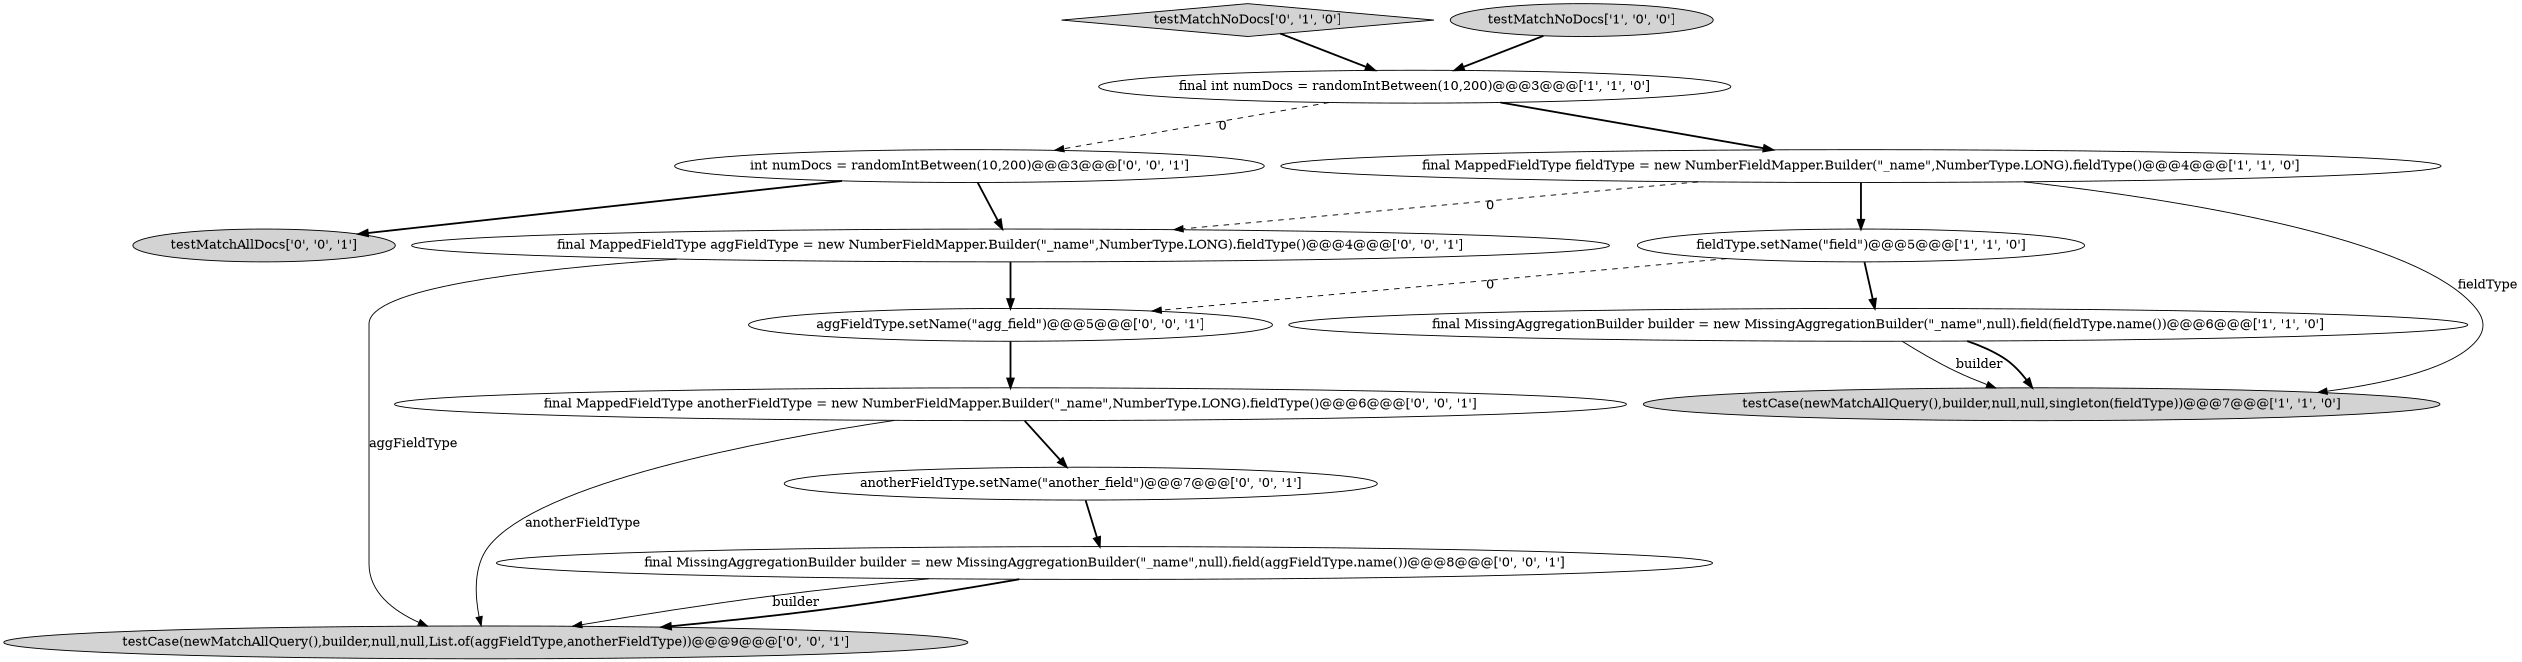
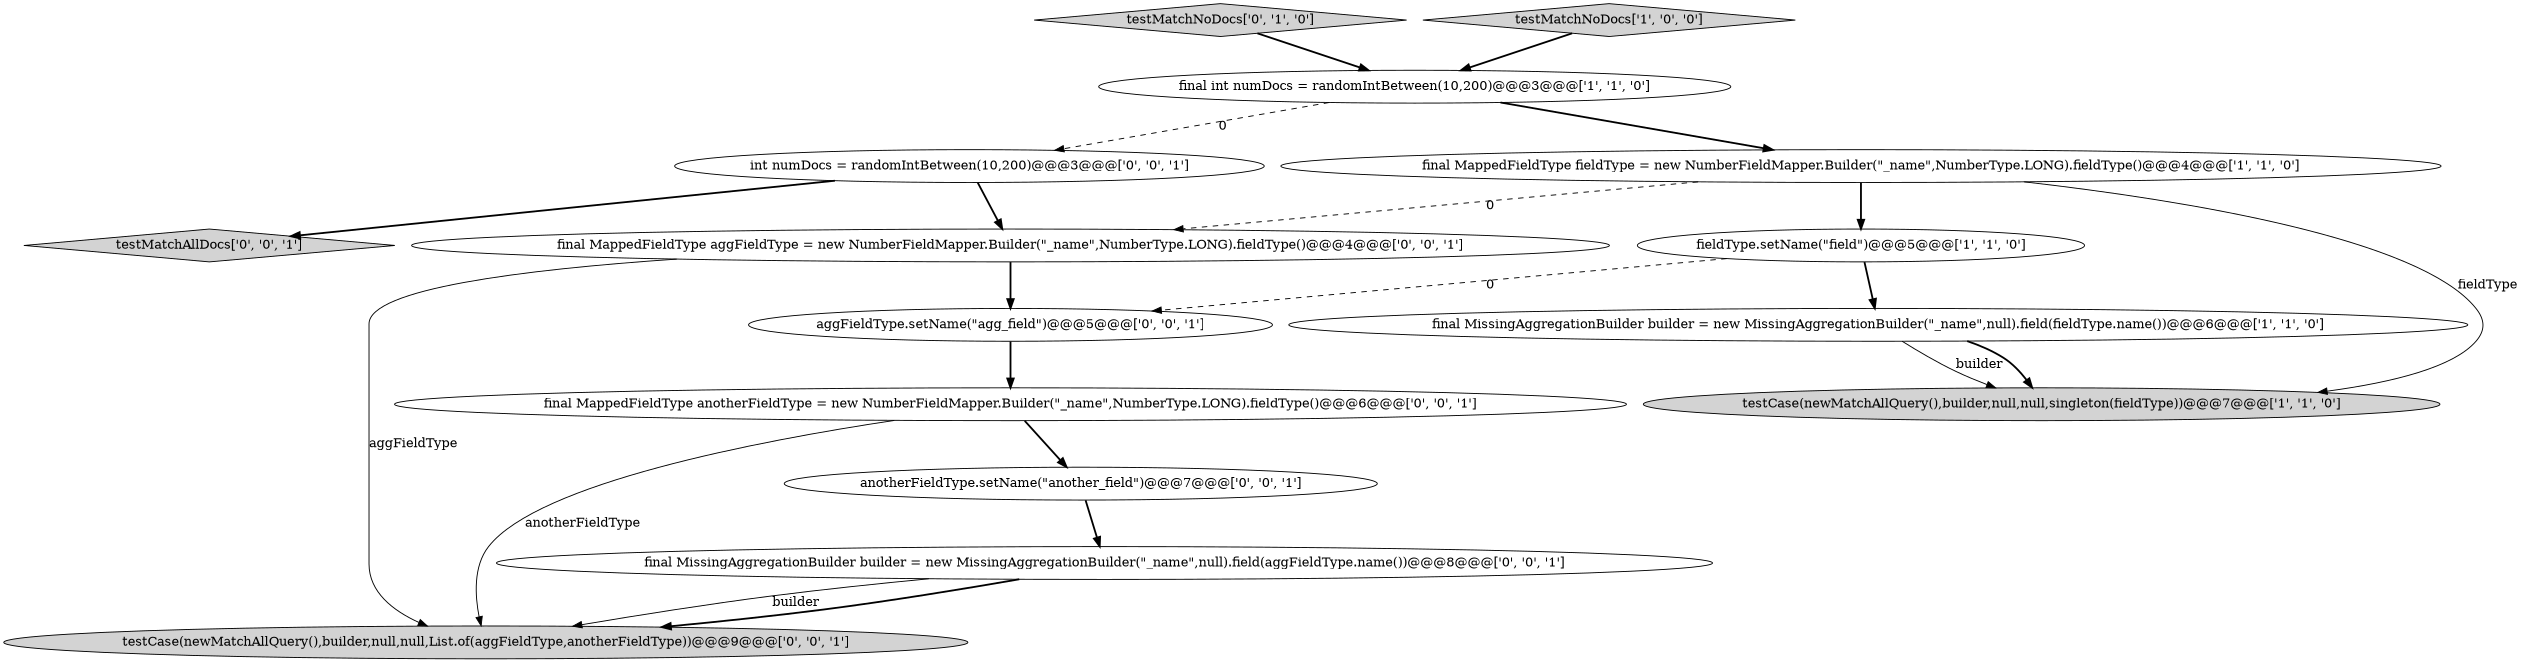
node "testMatchNoDocs['1', '0', '0']": shape ellipse -> diamond
node "testMatchAllDocs['0', '0', '1']": shape ellipse -> diamond
